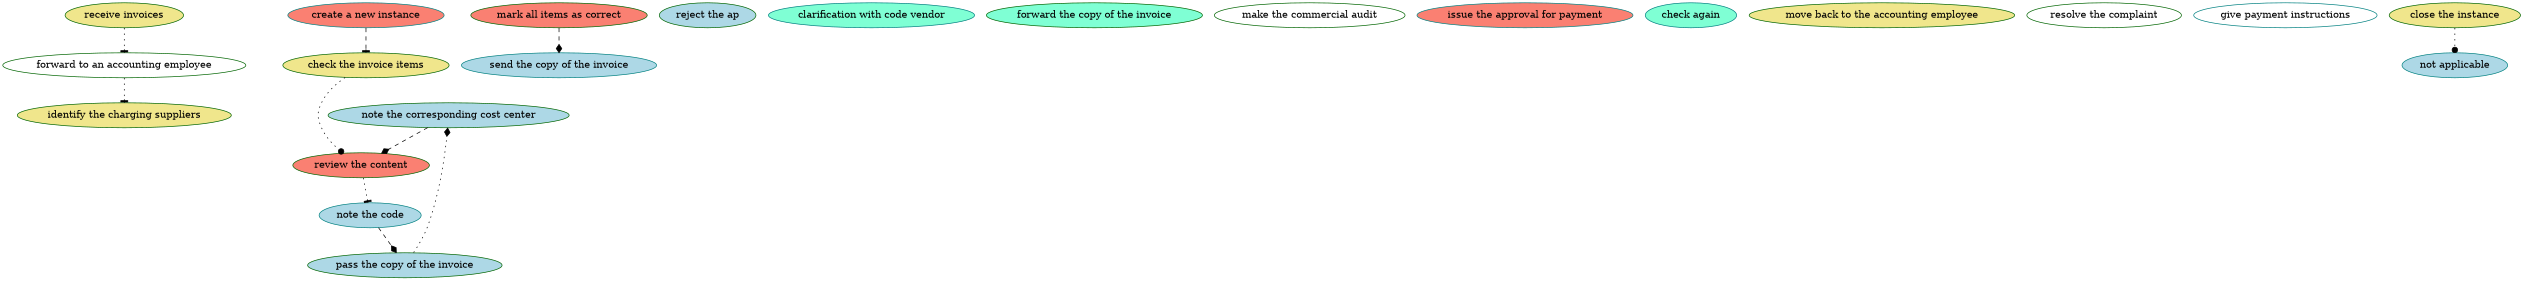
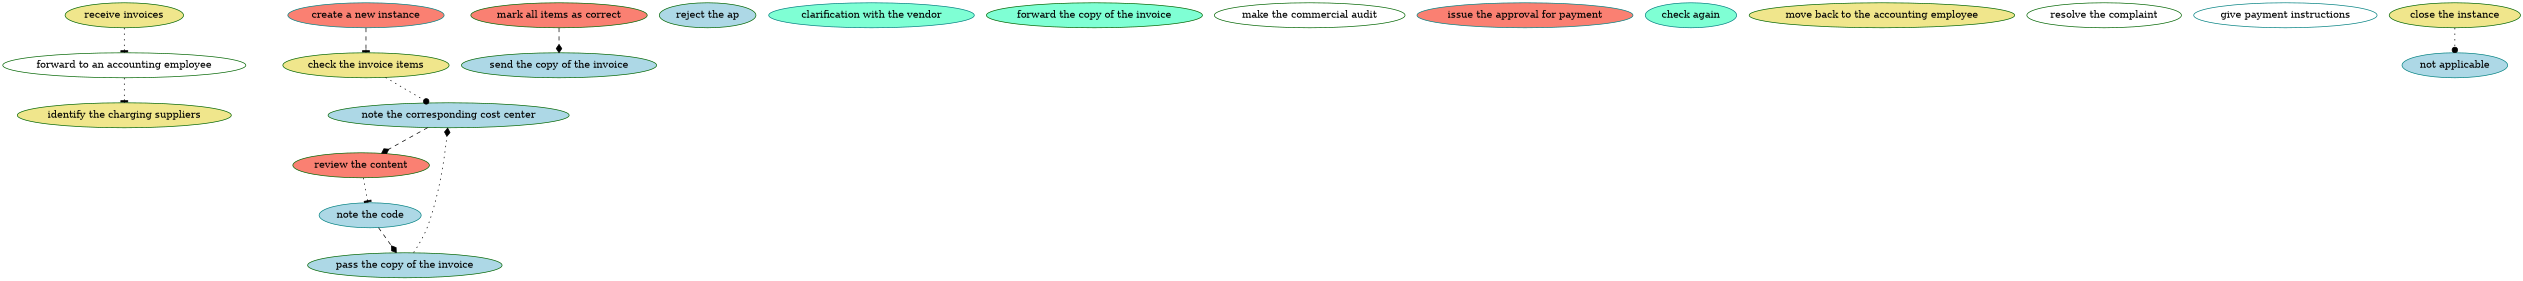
node "clarification with code vendor": label "clarification with code vendor" -> "clarification with the vendor"
node "send the copy of the invoice": color teal -> darkgreen
edge "check the invoice items" -> "review the content": now "check the invoice items" -> "note the corresponding cost center"
